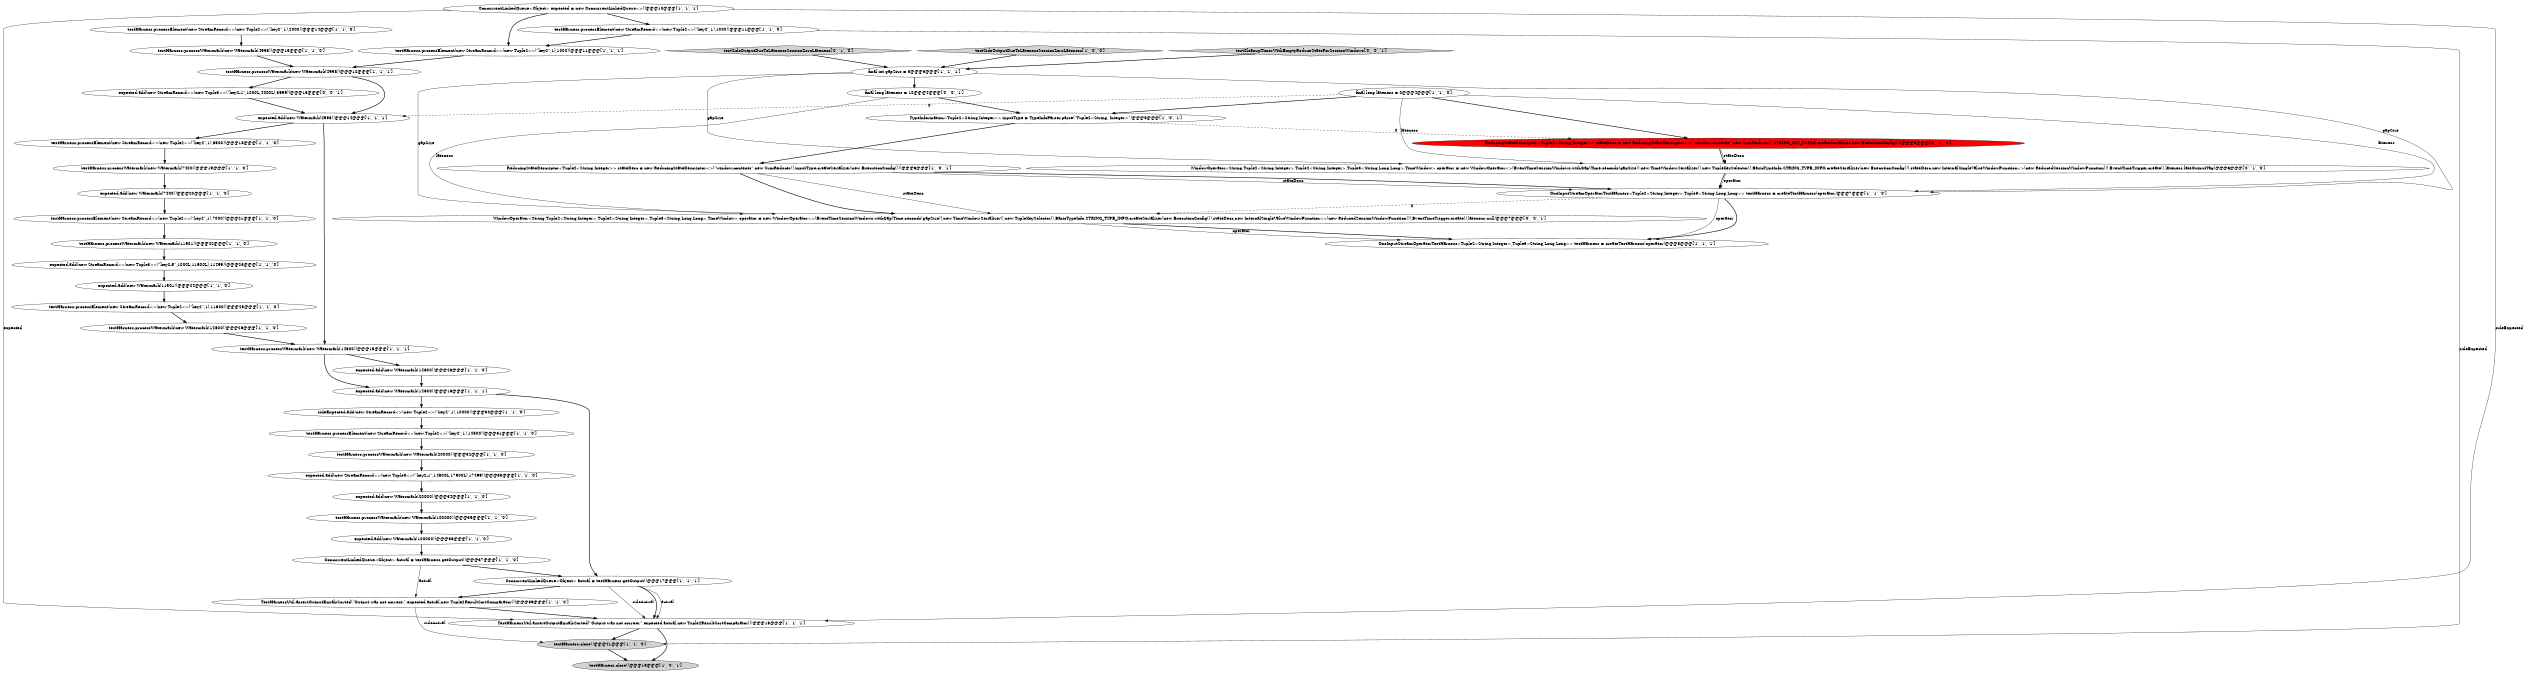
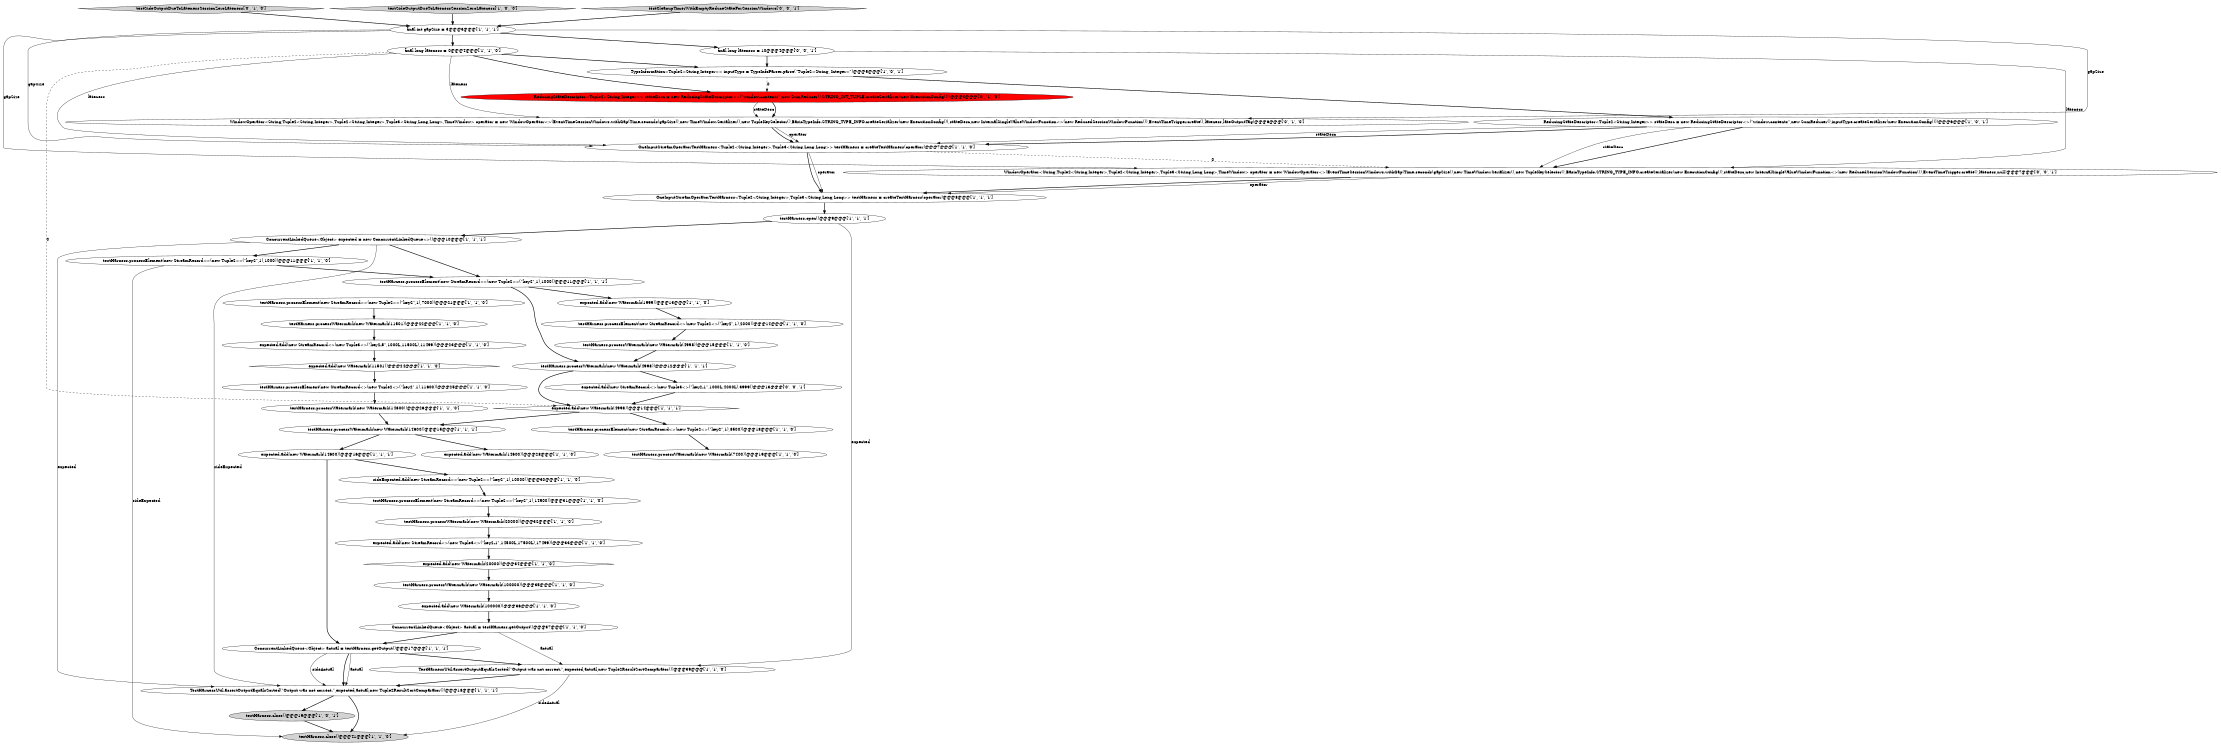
edge "final int gapSize = 3@@@3@@@['1', '1', '1']" -> "final long lateness = 0@@@4@@@['1', '1', '0']": added
node "expected.add(new Watermark(4998))@@@14@@@['1', '1', '1']": shape ellipse -> diamond
node "expected.add(new Watermark(7400))@@@20@@@['1', '1', '0']": removed
node "testHarness.open()@@@9@@@['1', '1', '1']": added
node "expected.add(new Watermark(11501))@@@24@@@['1', '1', '0']": shape ellipse -> diamond
node "expected.add(new Watermark(1999))@@@13@@@['1', '1', '0']": added
edge "expected.add(new Watermark(14600))@@@28@@@['1', '1', '0']" -> "expected.add(new Watermark(14600))@@@16@@@['1', '1', '1']": removed
node "expected.add(new Watermark(20000))@@@34@@@['1', '1', '0']": shape ellipse -> diamond
edge "testHarness.close()@@@41@@@['1', '1', '0']" -> "testHarness.close()@@@19@@@['1', '0', '1']": reversed
